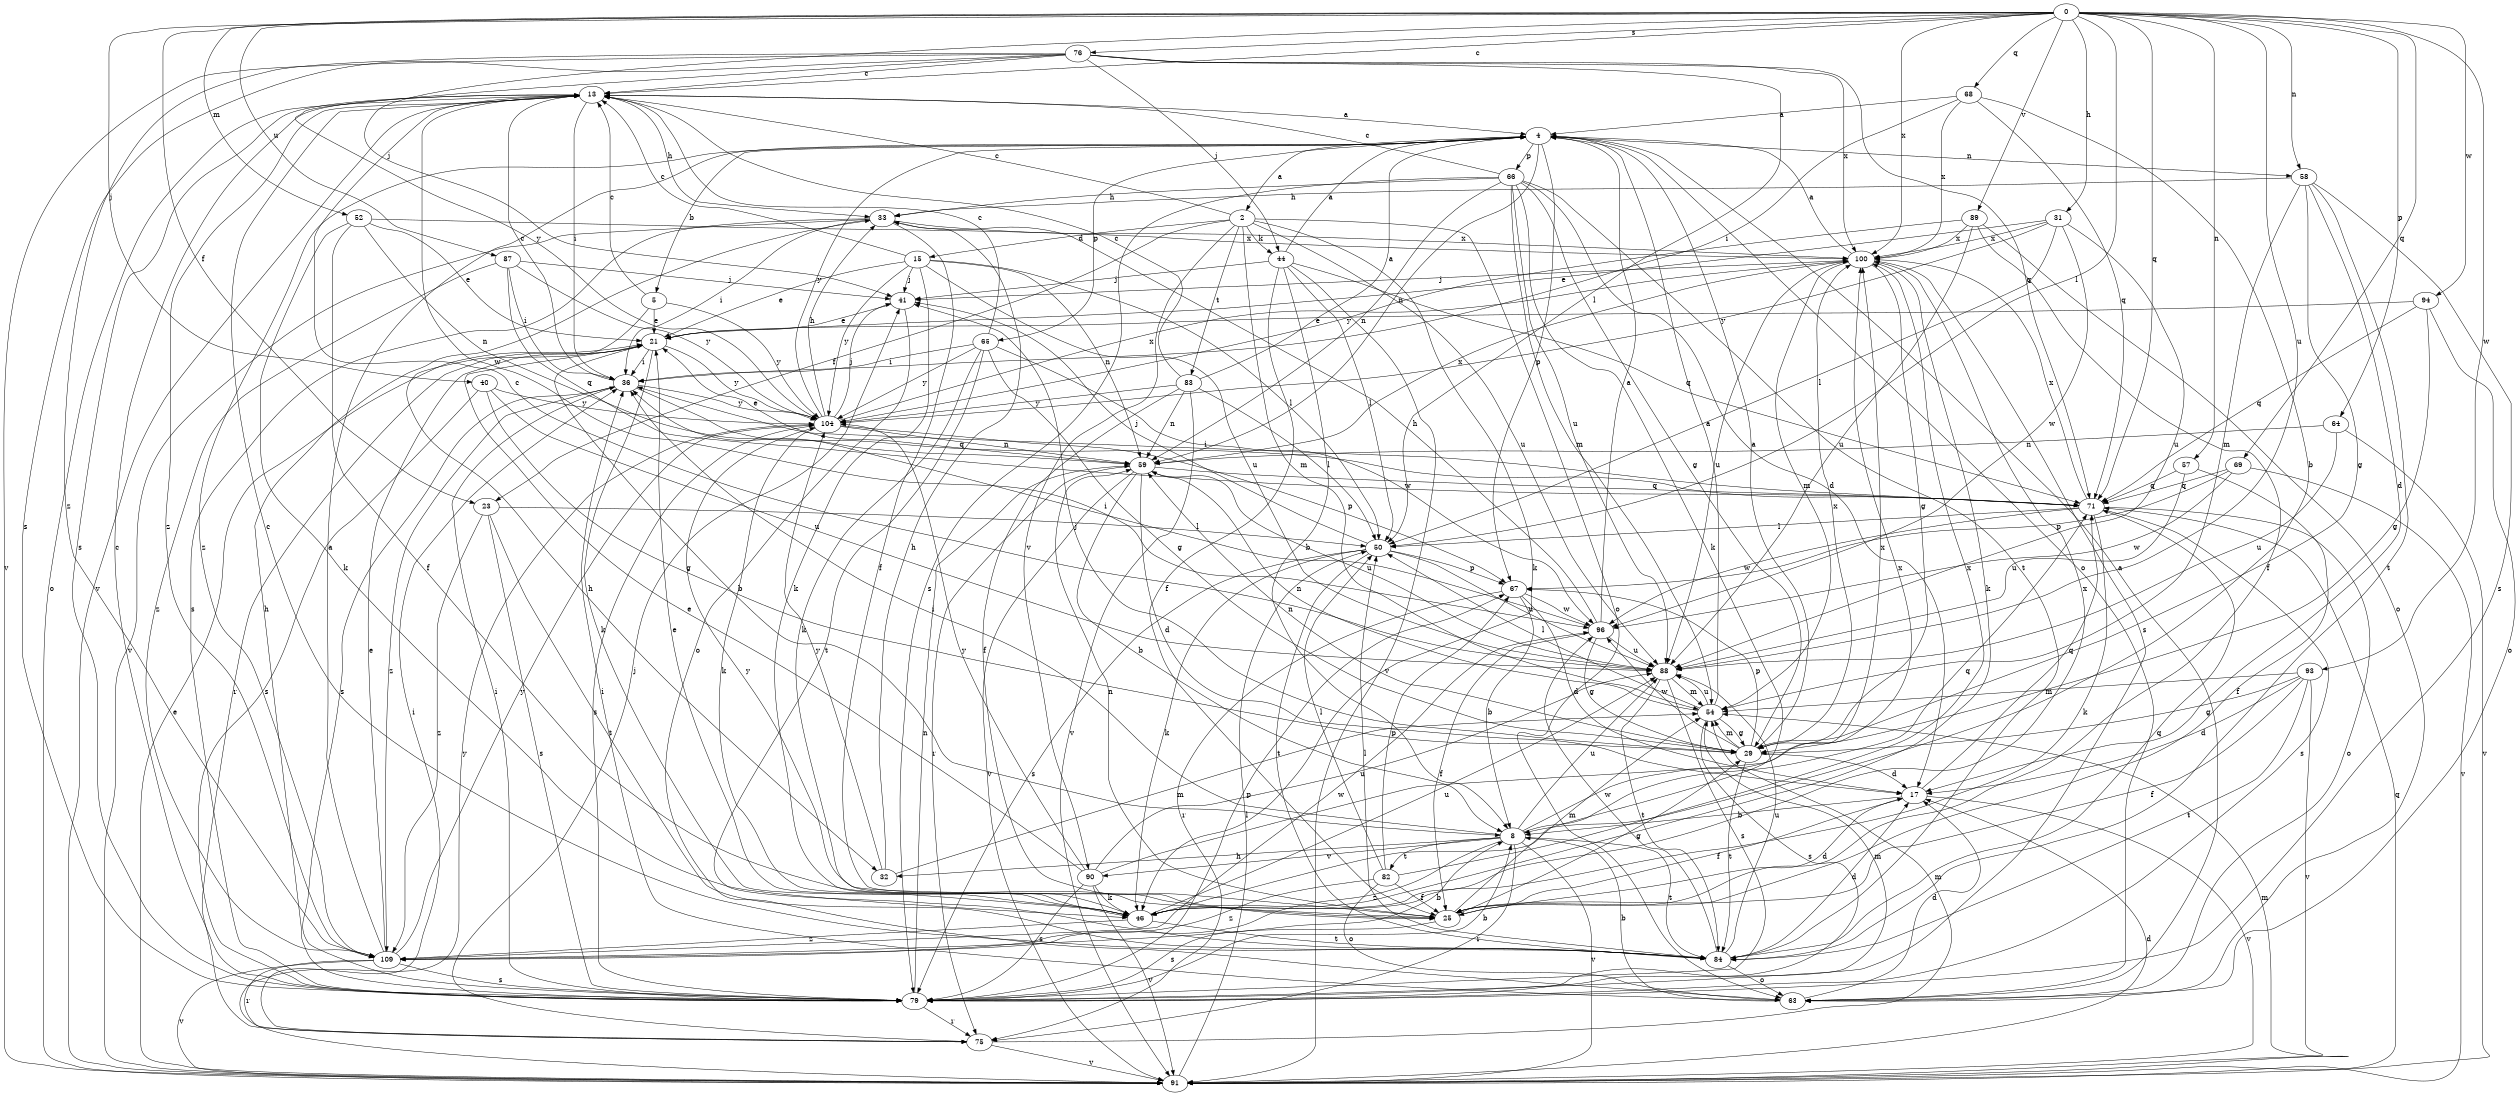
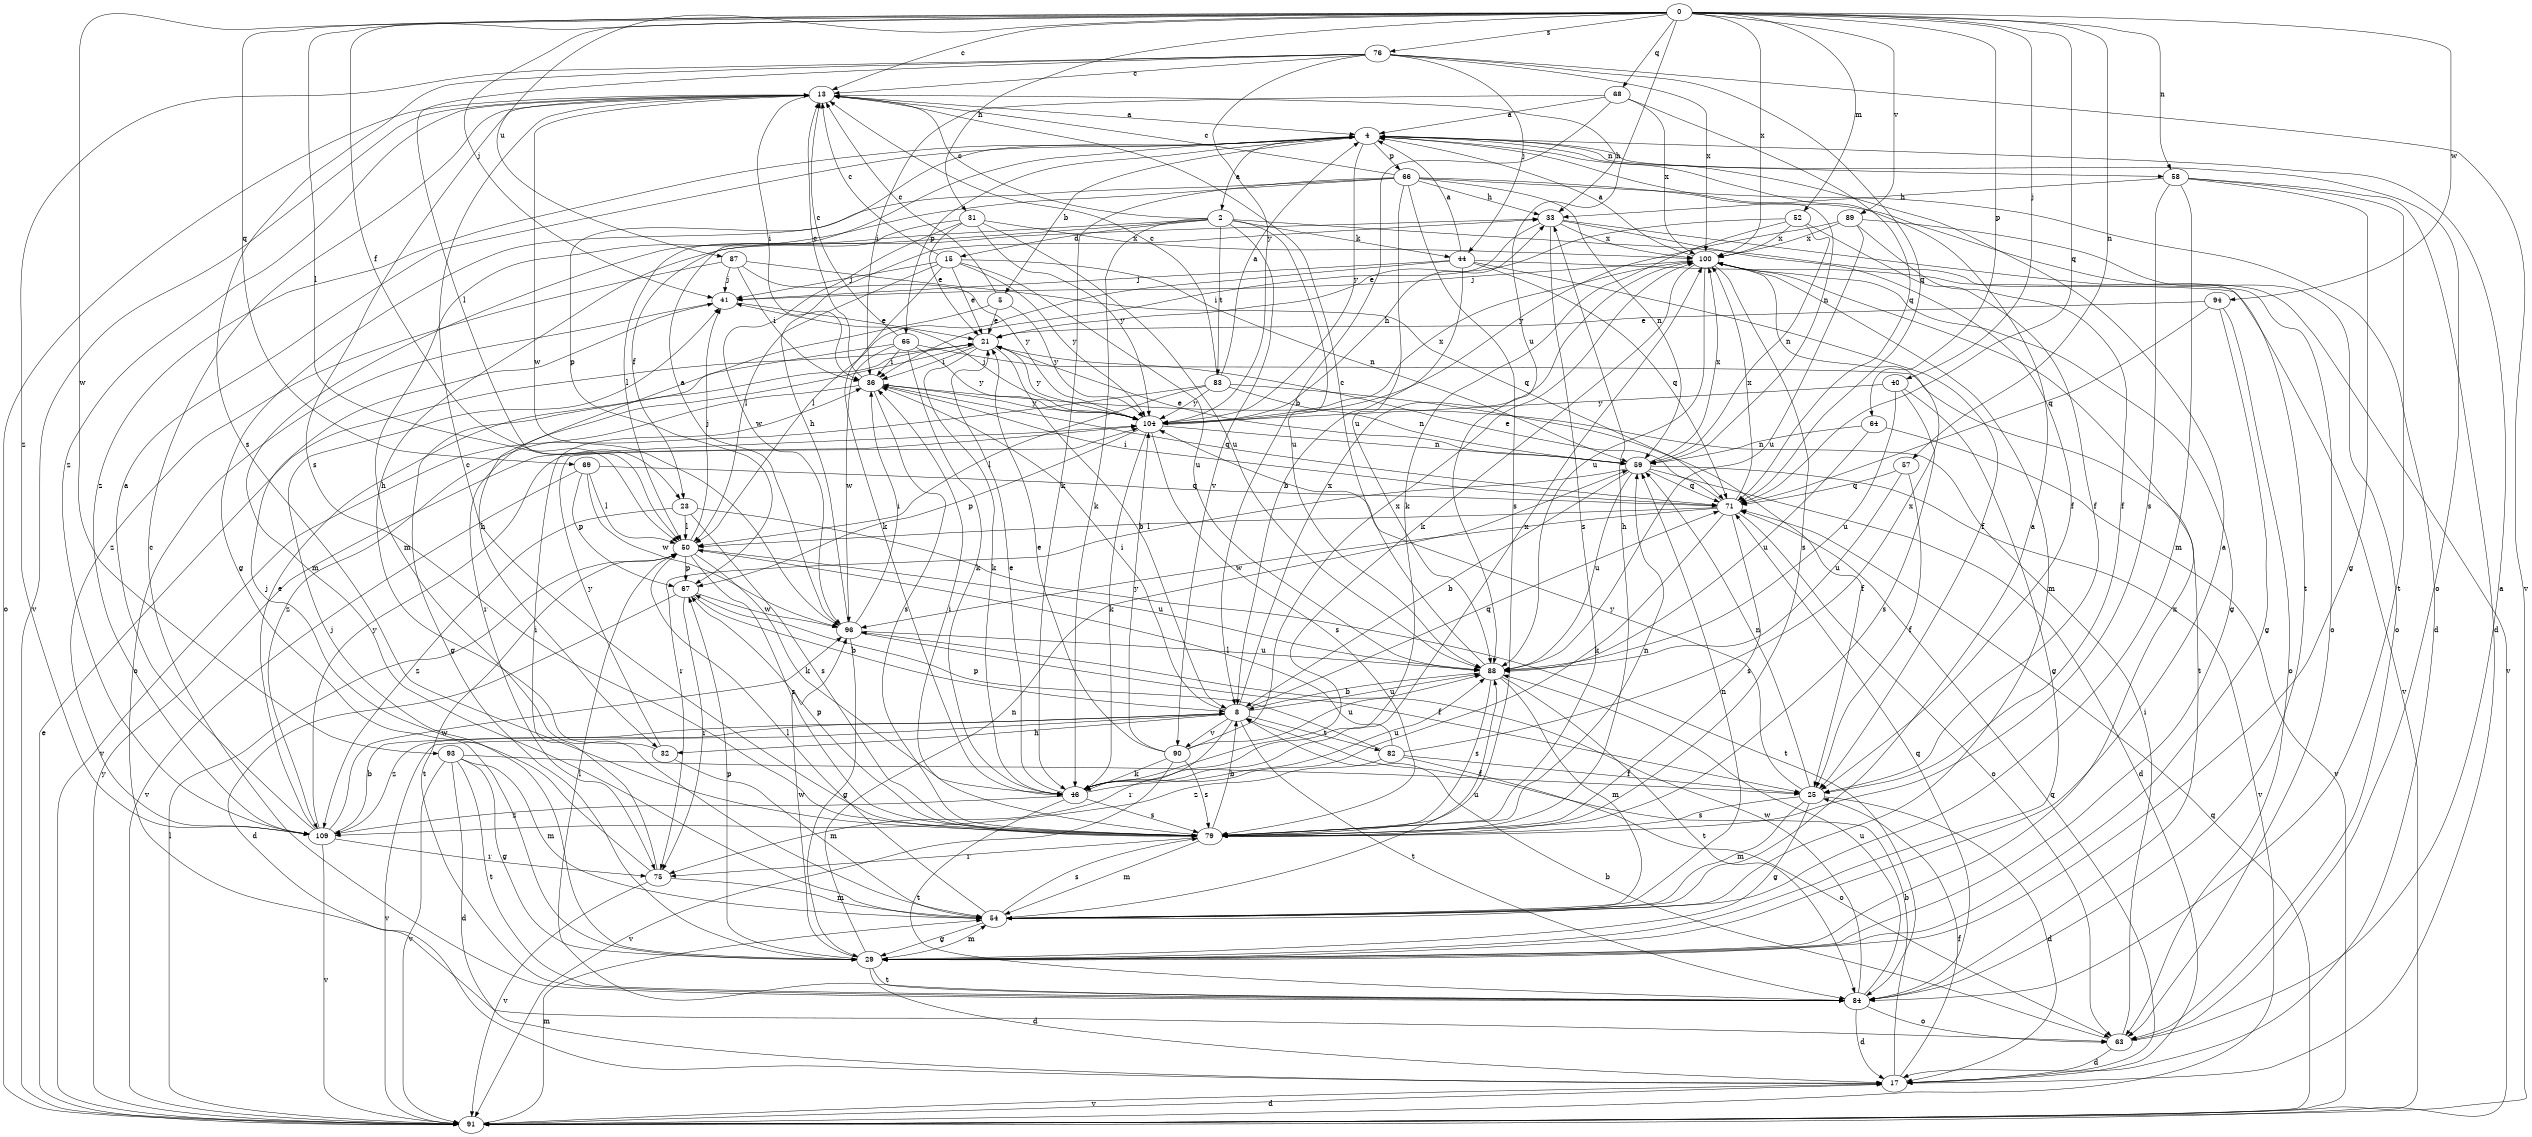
edge "104" -> "4": reversed
edge "71" -> "21": added, label "e"
edge "69" -> "50": added, label "l"
edge "88" -> "8": added, label "b"
edge "109" -> "79": now "46" -> "79"
